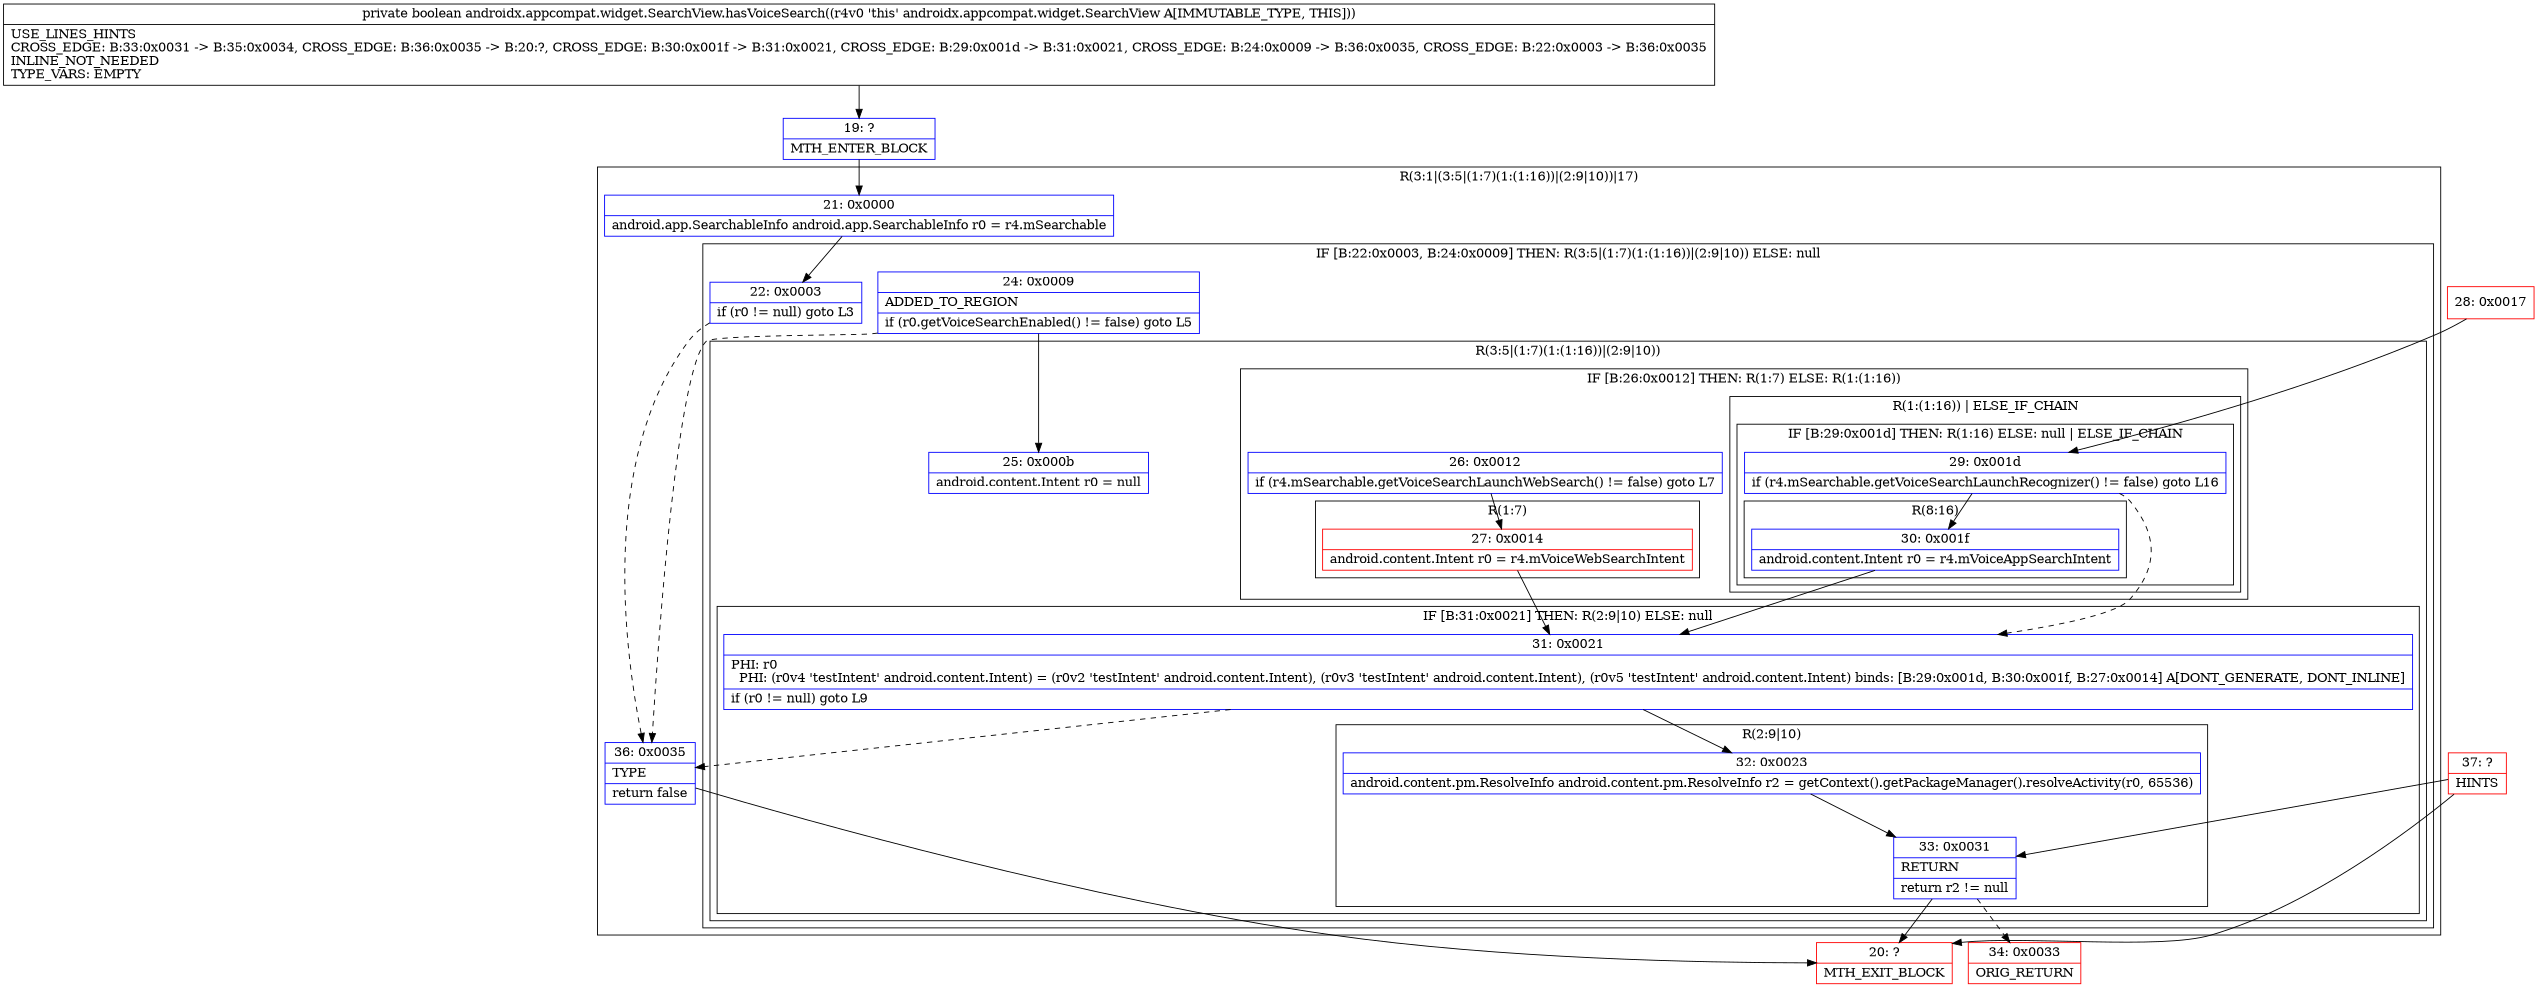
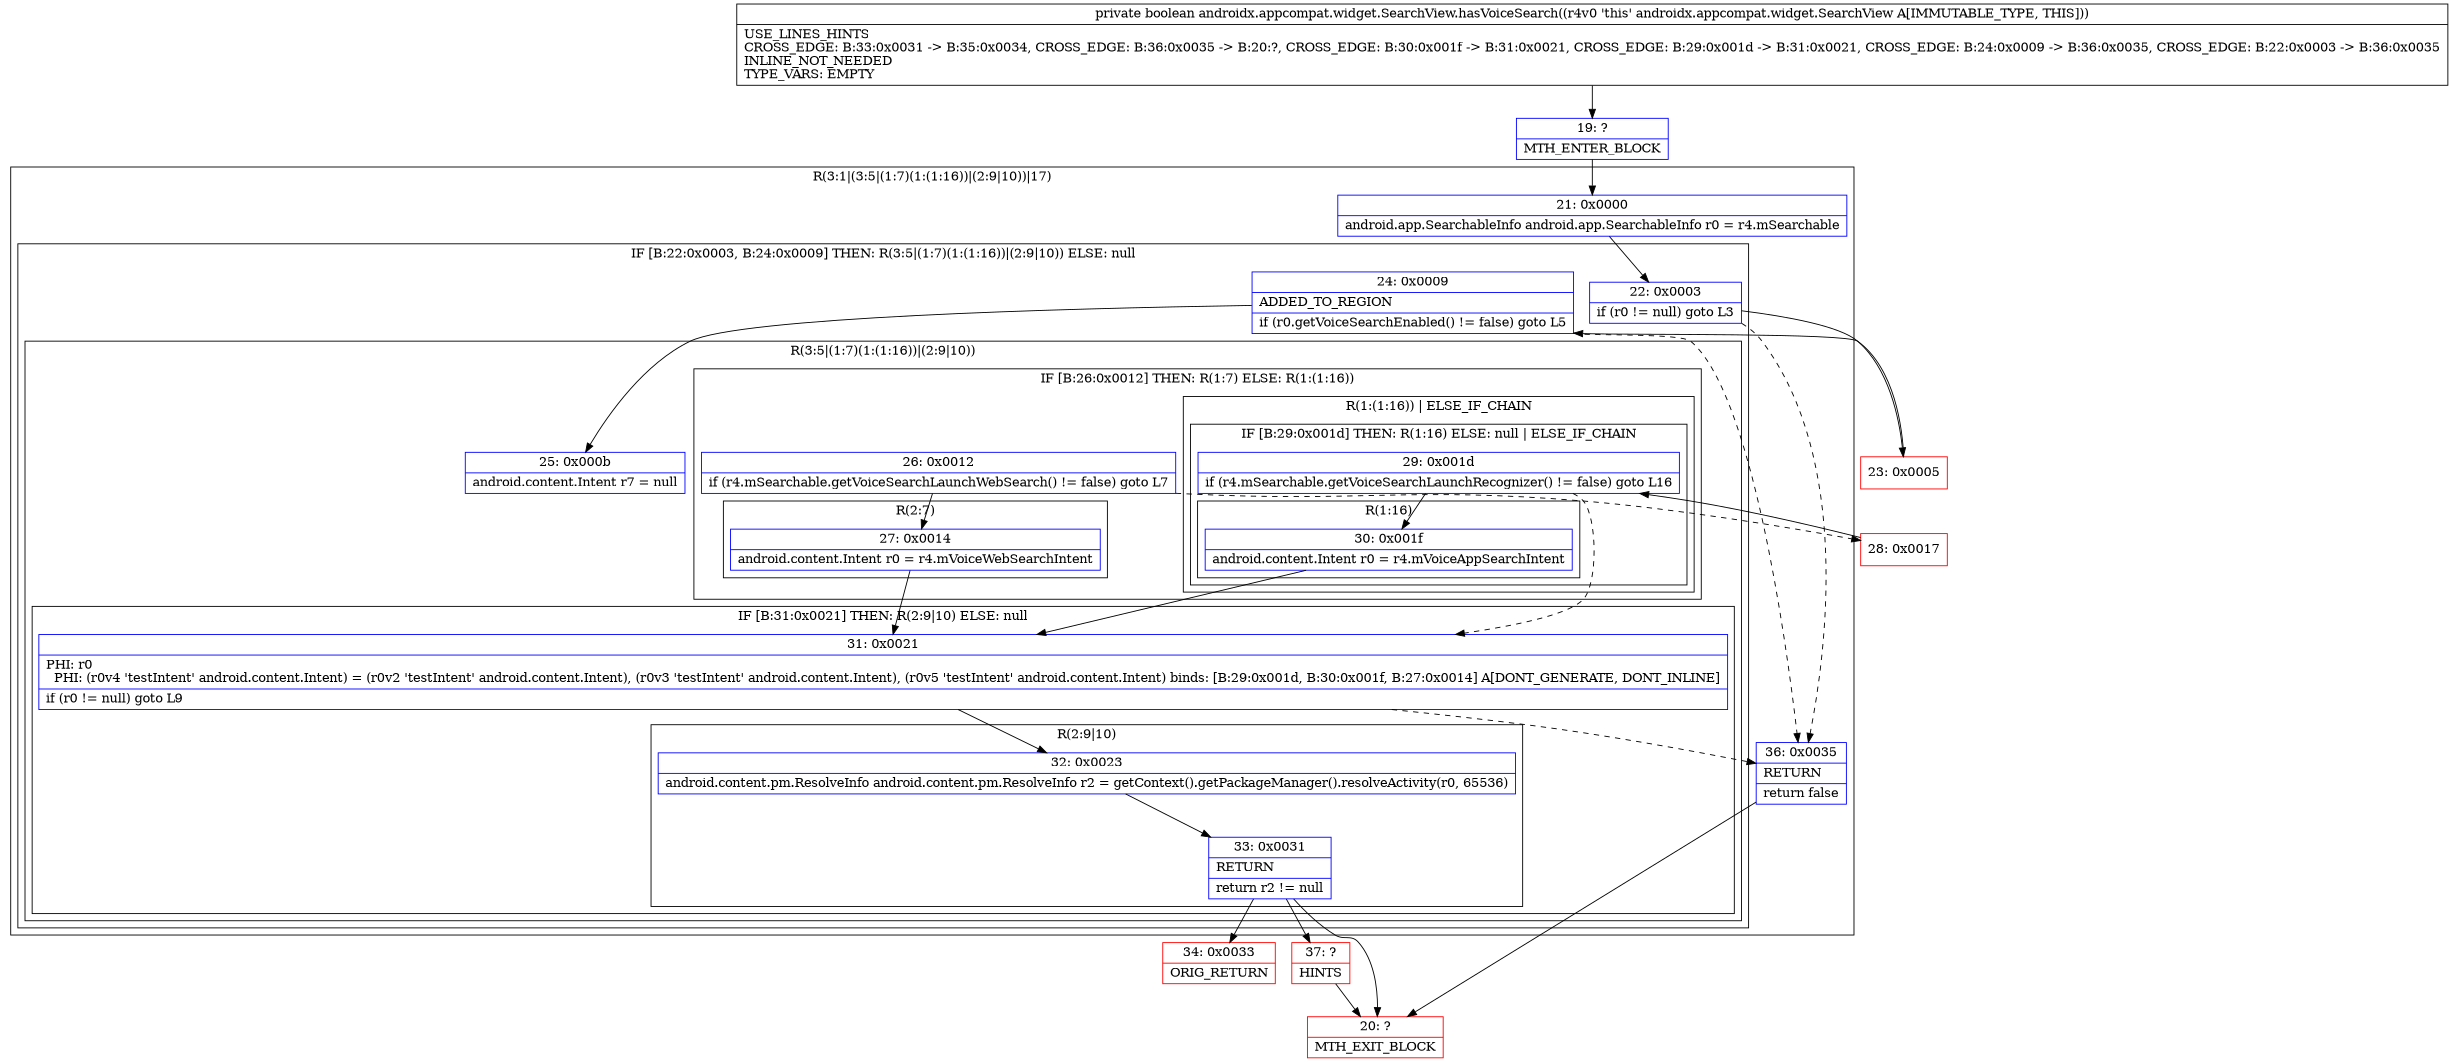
node "23: 0x0005": added
node "25: 0x000b": text "android.content.Intent r0 = null" -> "android.content.Intent r7 = null"
edge "26: 0x0012" -> "28: 0x0017": added
cluster "R(1:7)": label "R(1:7)" -> "R(2:7)"
cluster "R(8:16)": label "R(8:16)" -> "R(1:16)"
node "27: 0x0014": color red -> blue
node "36: 0x0035": text "TYPE" -> "RETURN"
edge "37: ?" -> "33: 0x0031": reversed
edge "33: 0x0031" -> "34: 0x0033": style dashed -> solid
